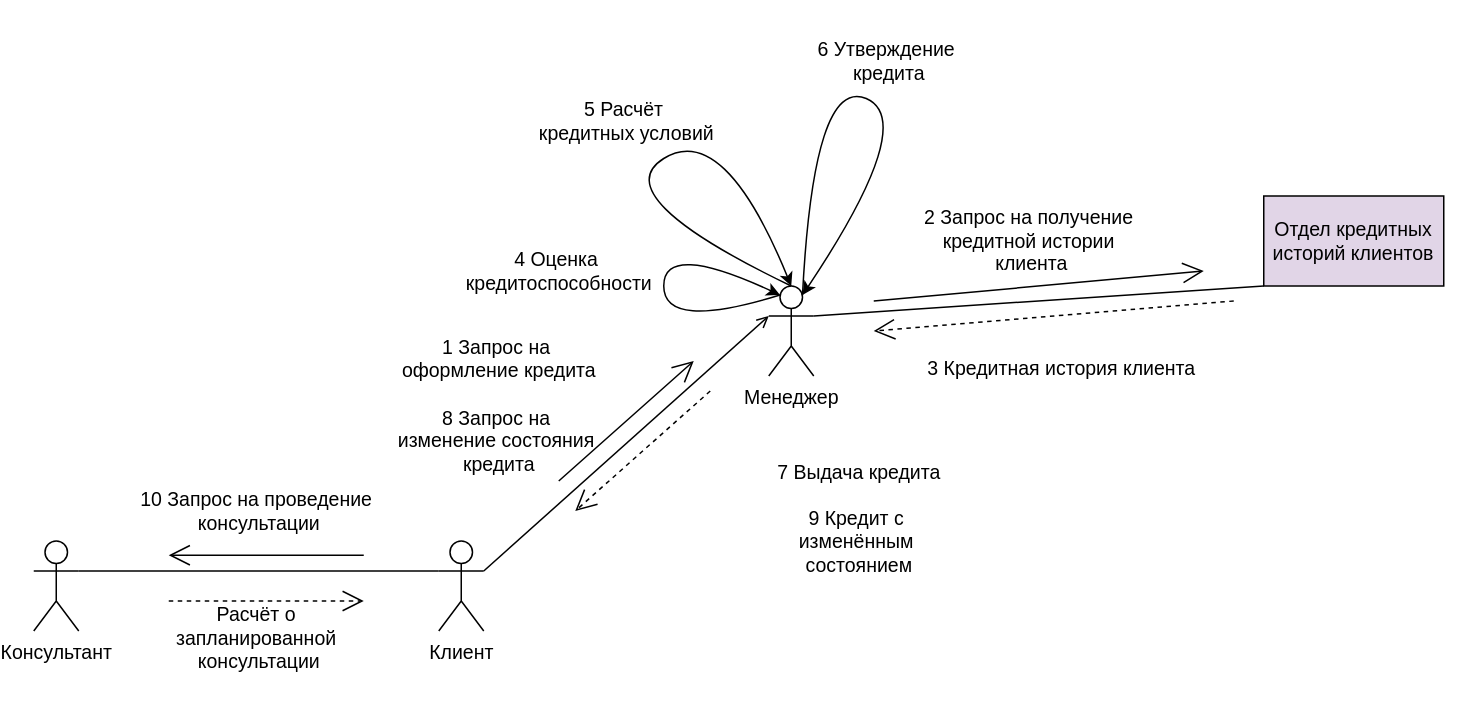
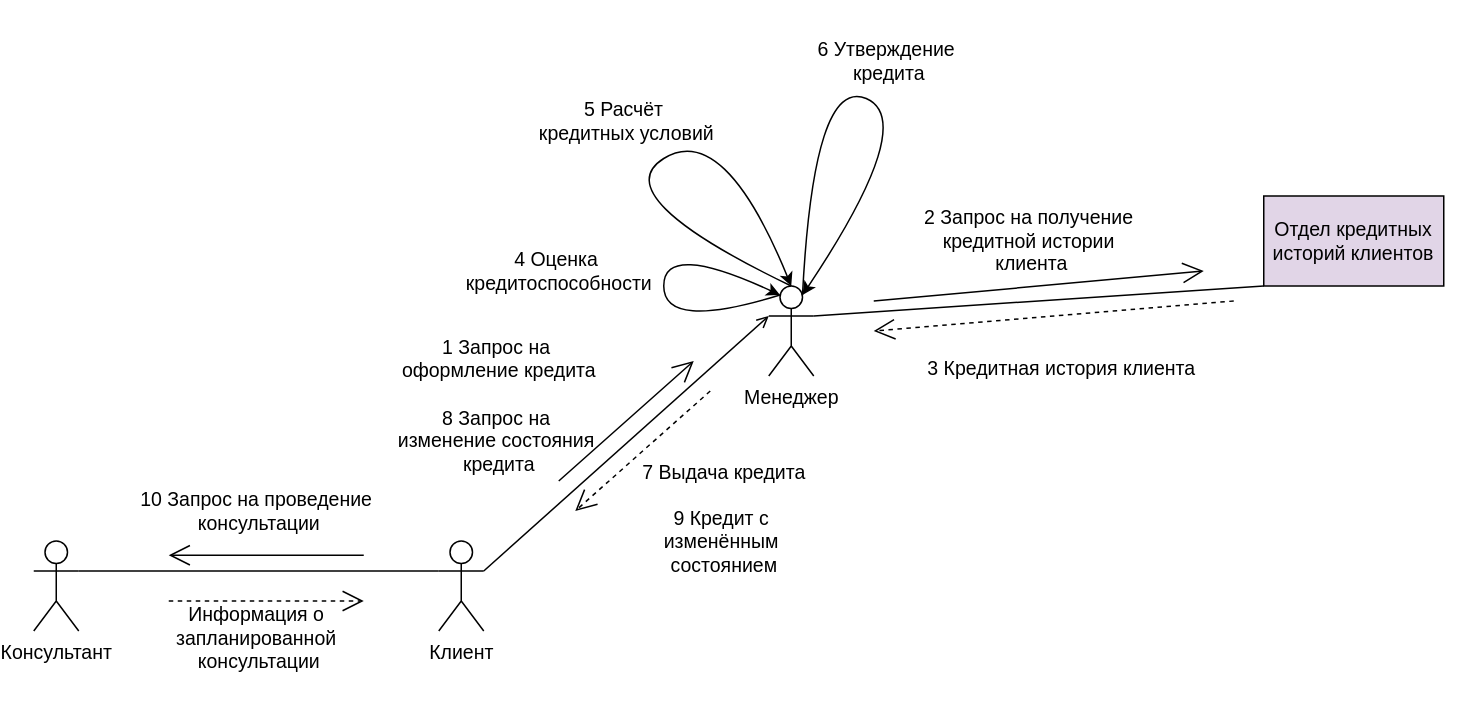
node "7 Выдача кредита 9 Кредит с изменённым состоянием": moved (859, 518) -> (724, 518)
node "Расчёт о запланированной консультации": label "Расчёт о запланированной консультации" -> "Информация о запланированной консультации"
